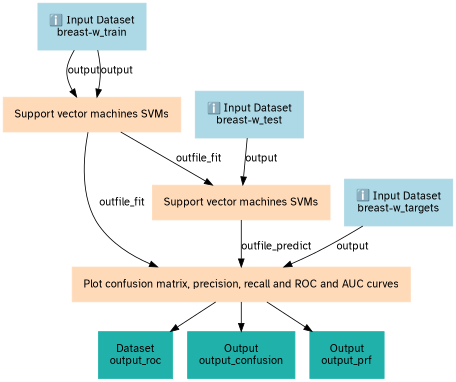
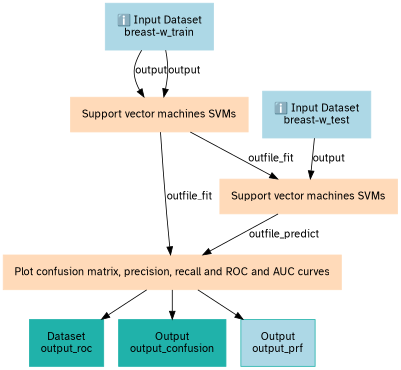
node "ℹ️ Input Dataset breast-w_targets": removed
node "Output output_prf": fillcolor lightseagreen -> lightblue
